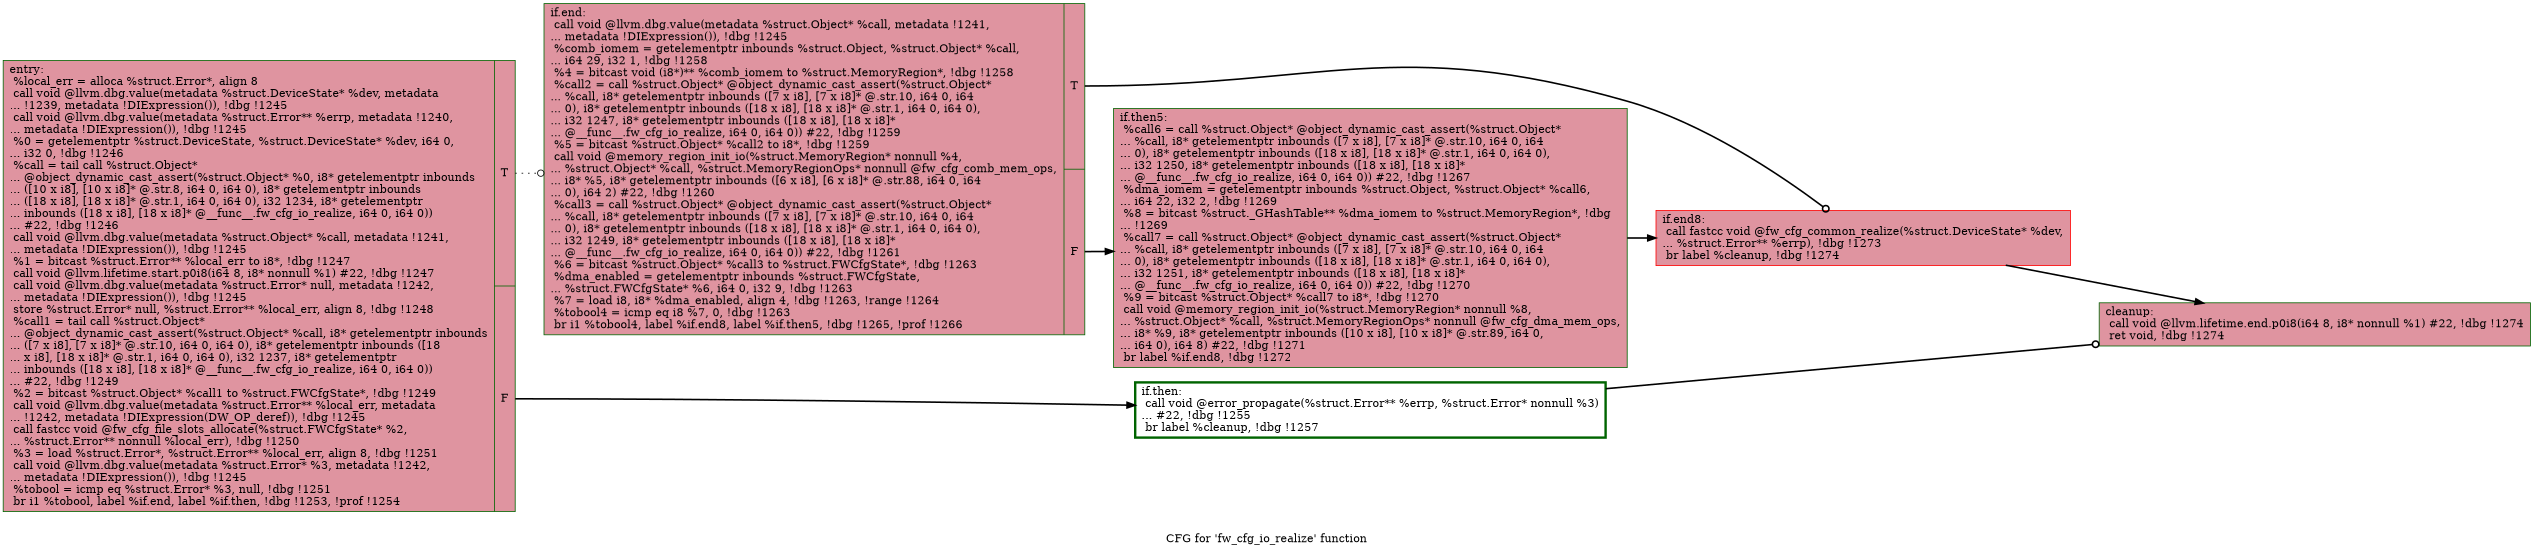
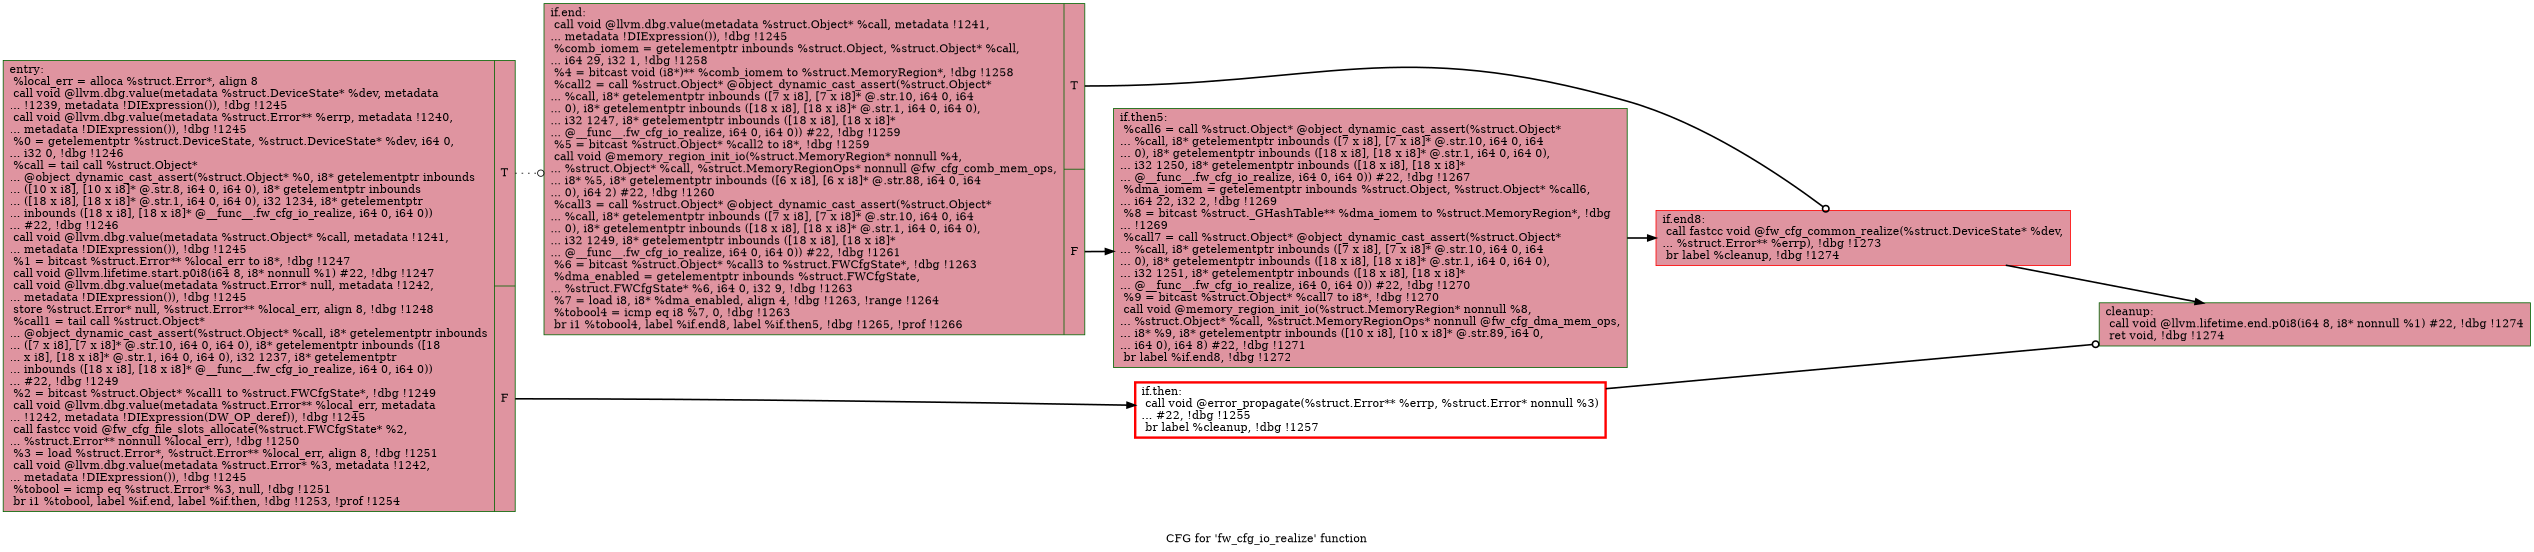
node "if.then:": color darkgreen -> red
